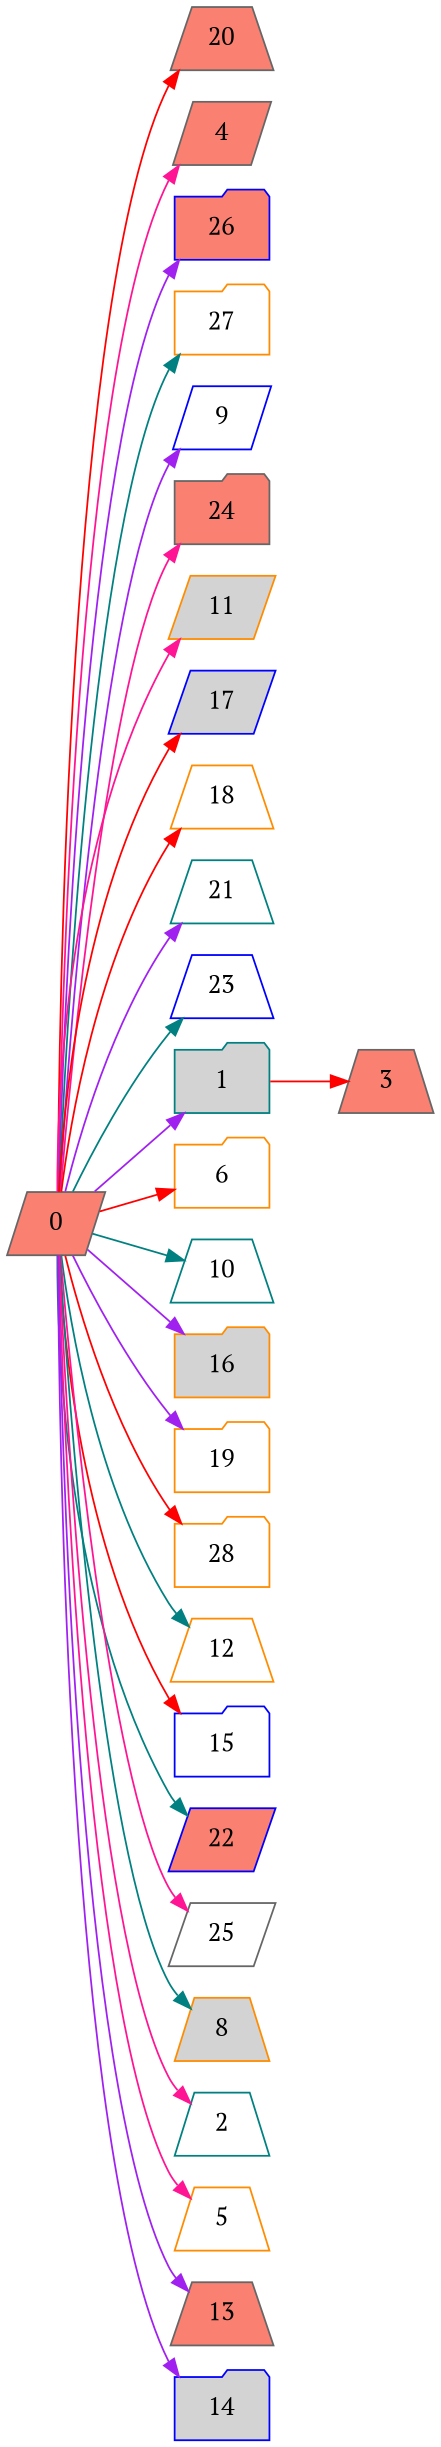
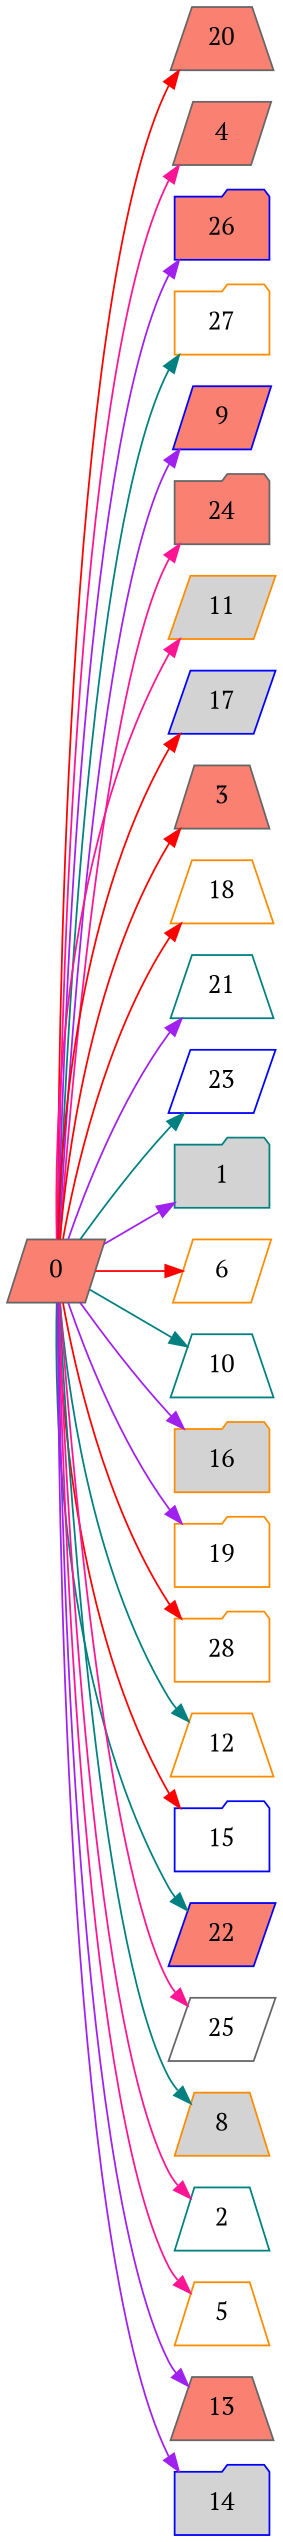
node "9": fillcolor white -> salmon
node "23": shape trapezium -> parallelogram
edge "1" -> "3": now "0" -> "3"
node "6": shape folder -> parallelogram
